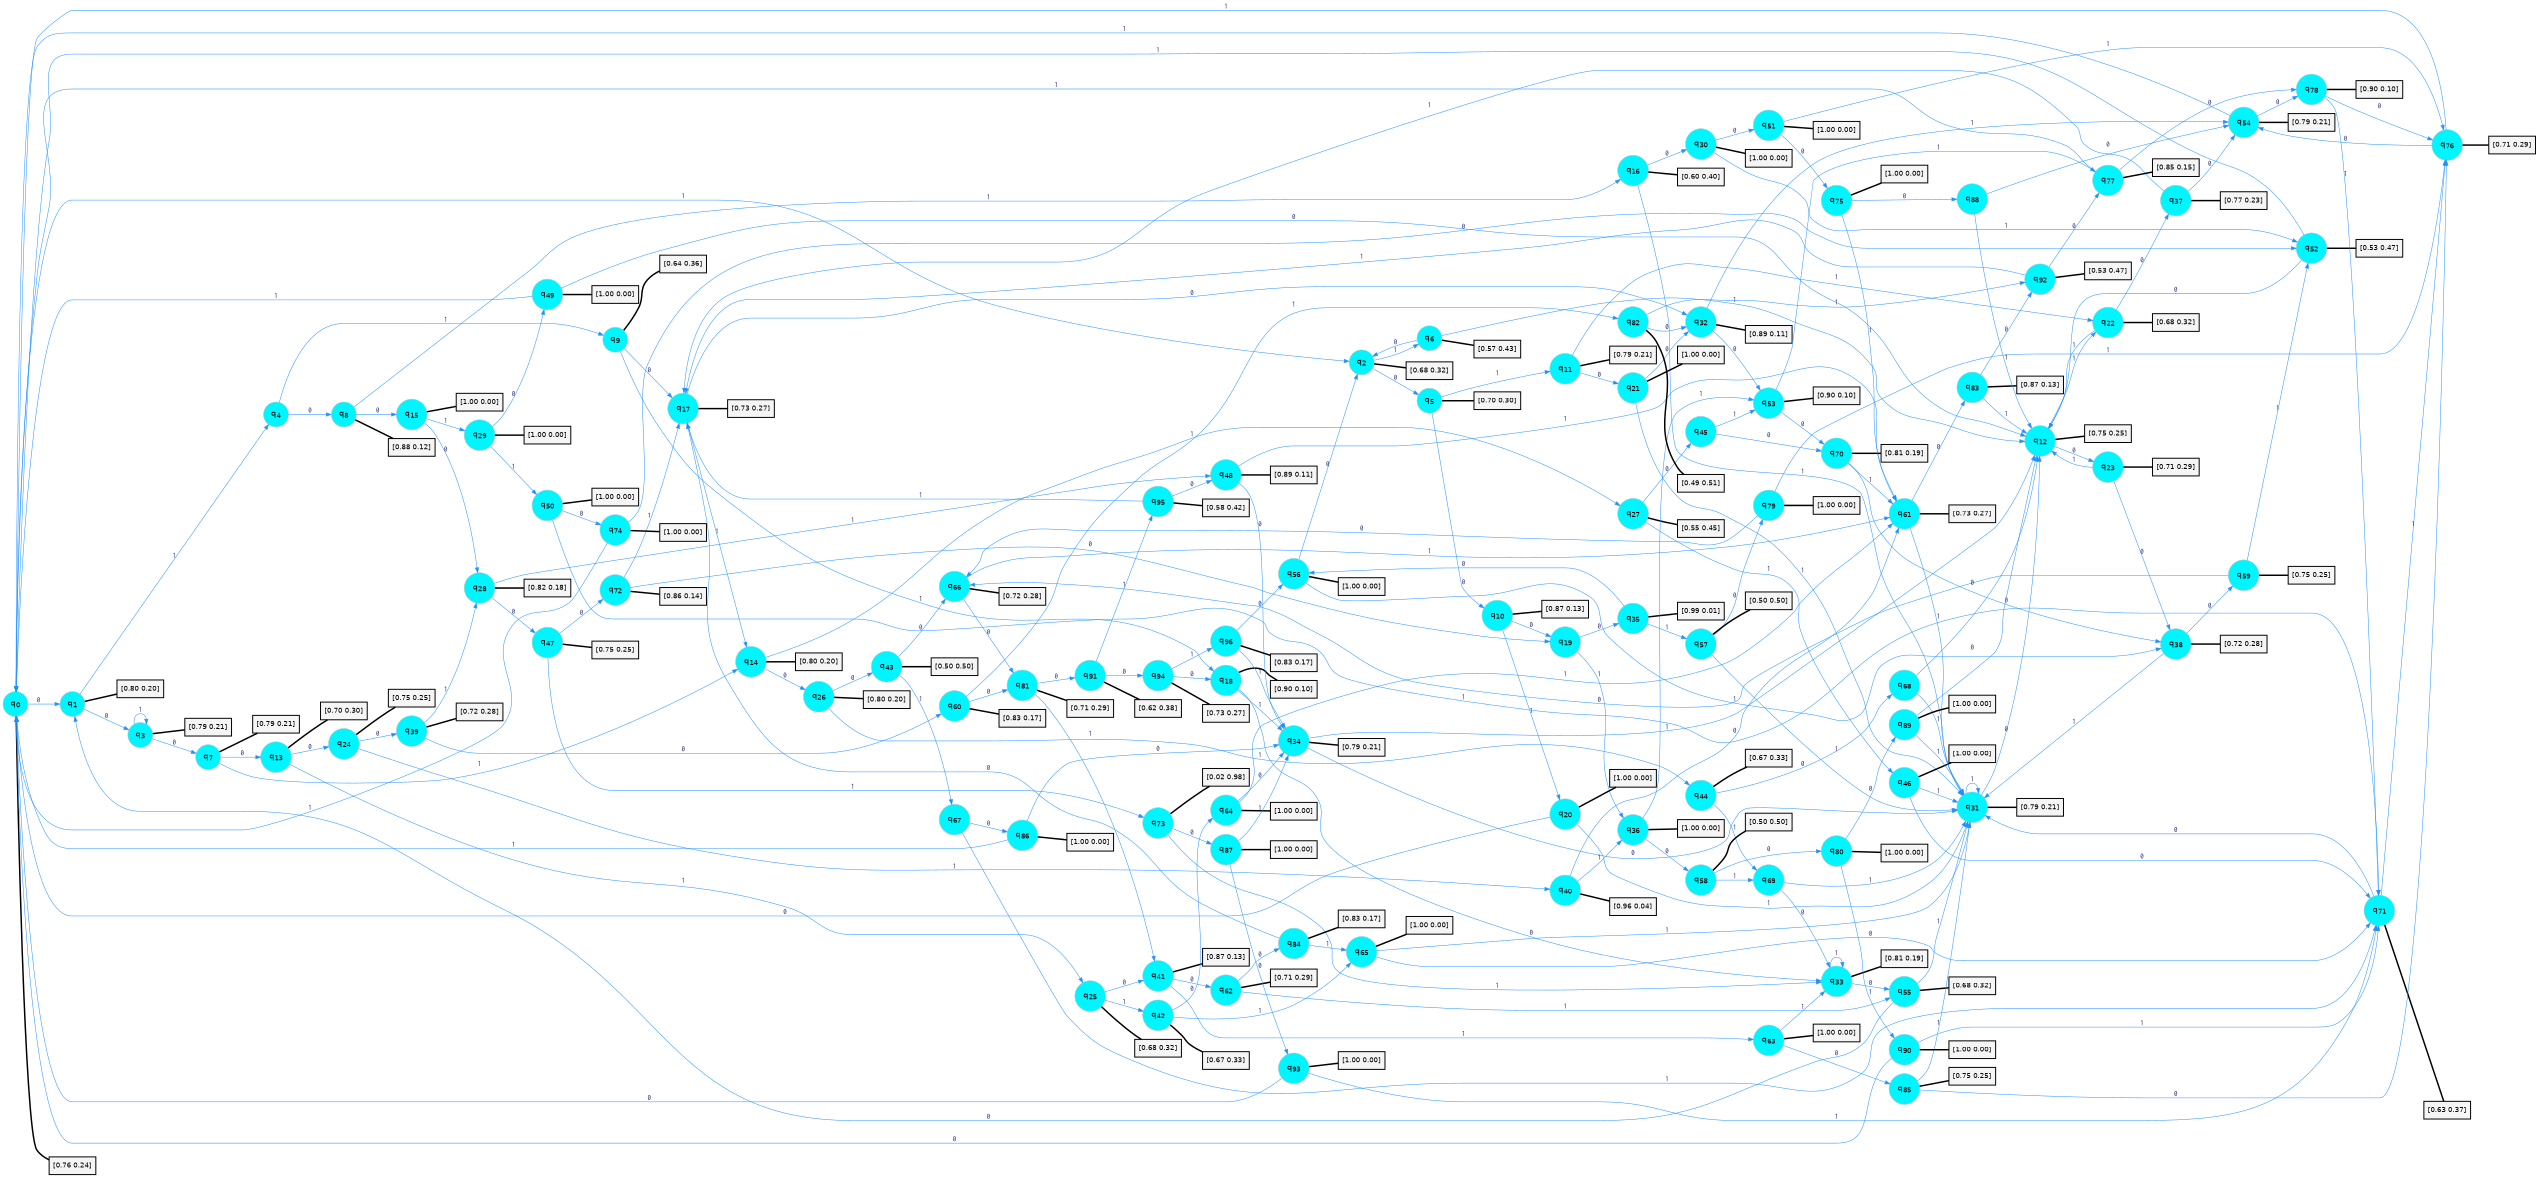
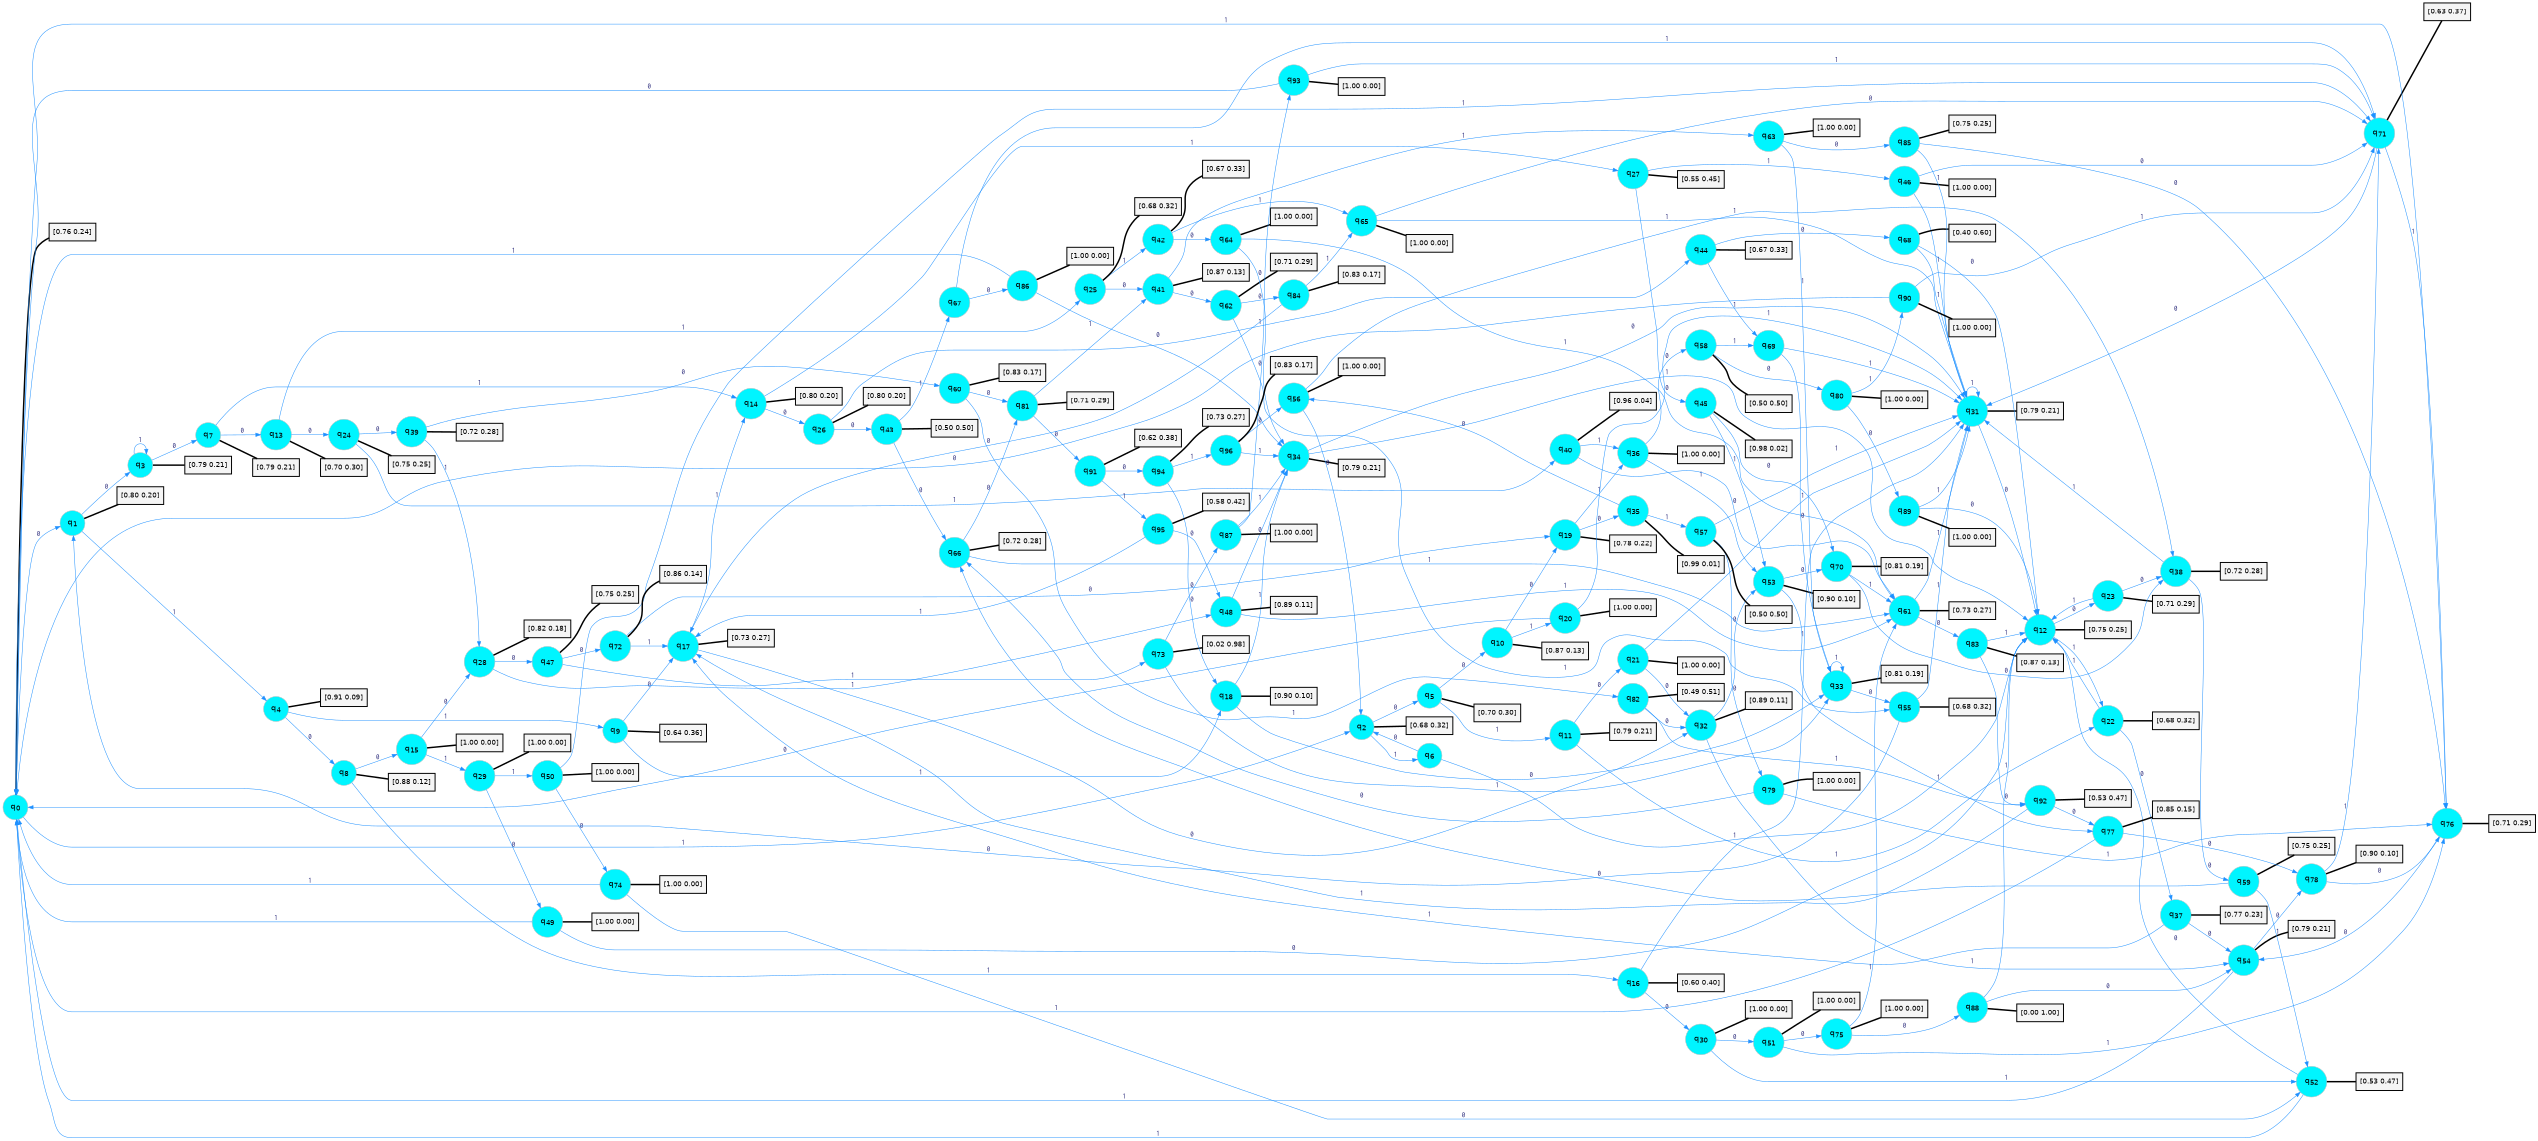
node "[0.40 0.60]": added
node "[0.57 0.43]": removed
node "[0.98 0.02]": added
node "[0.78 0.22]": added
node "[0.91 0.09]": added
node "[0.00 1.00]": added
